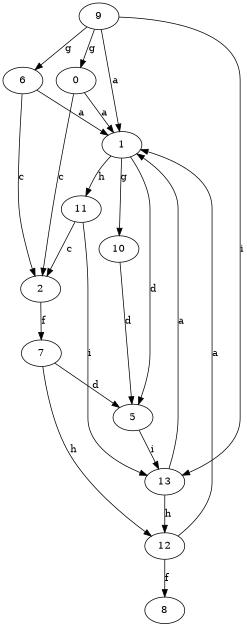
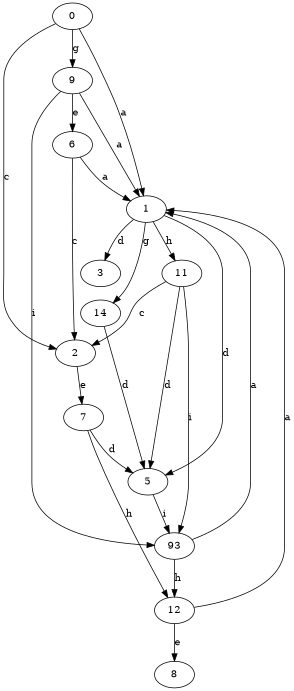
edge "9" -> "0": reversed
edge "9" -> "6": label "g" -> "e"
node "10": label "10" -> "14"
node "3": added
edge "2" -> "7": label "f" -> "e"
edge "11" -> "5": added, label "d"
node "13": label "13" -> "93"
edge "12" -> "8": label "f" -> "e"
